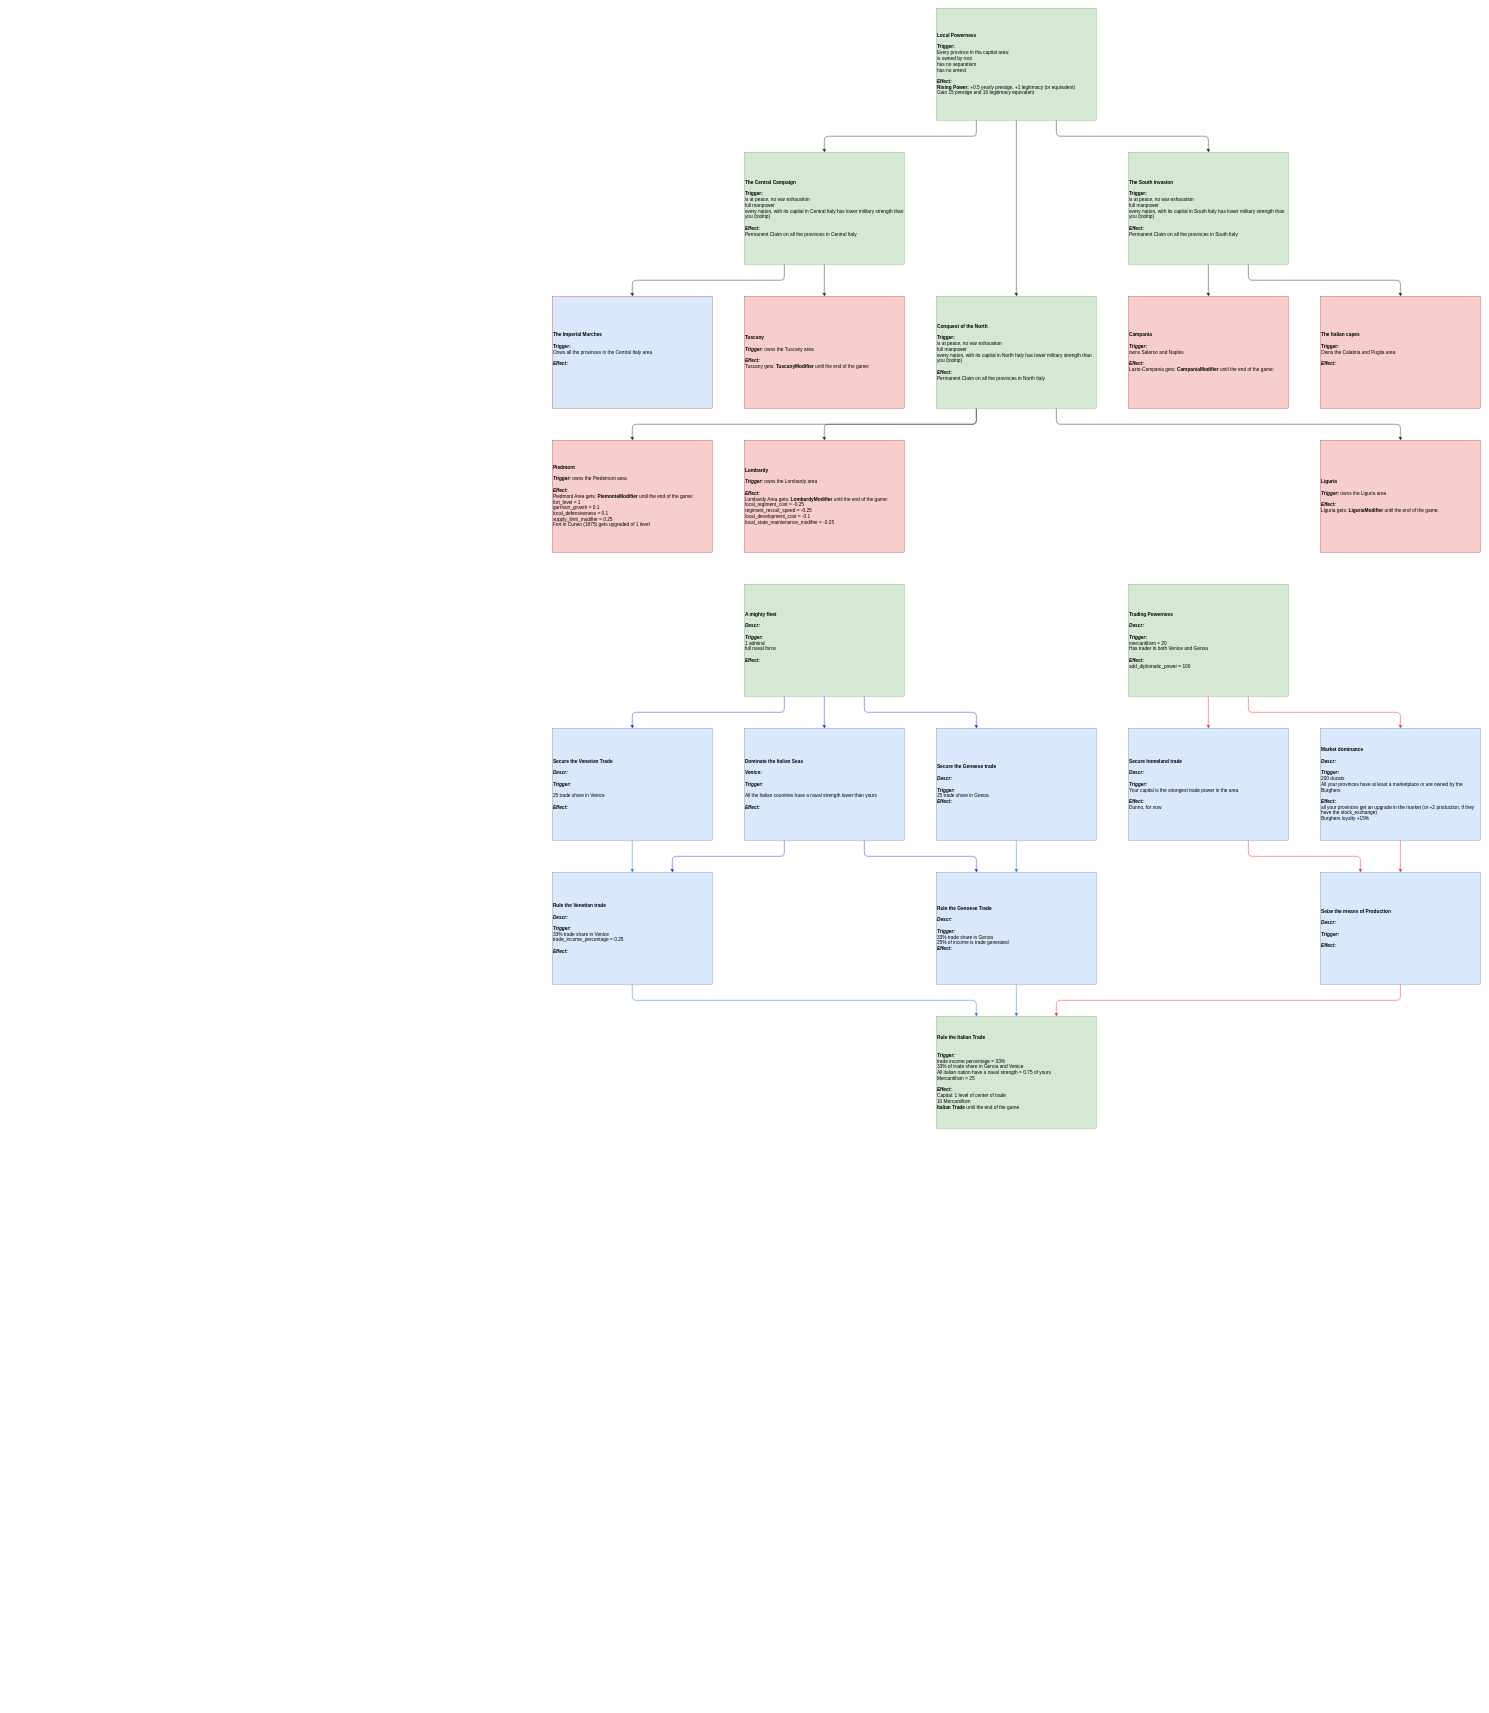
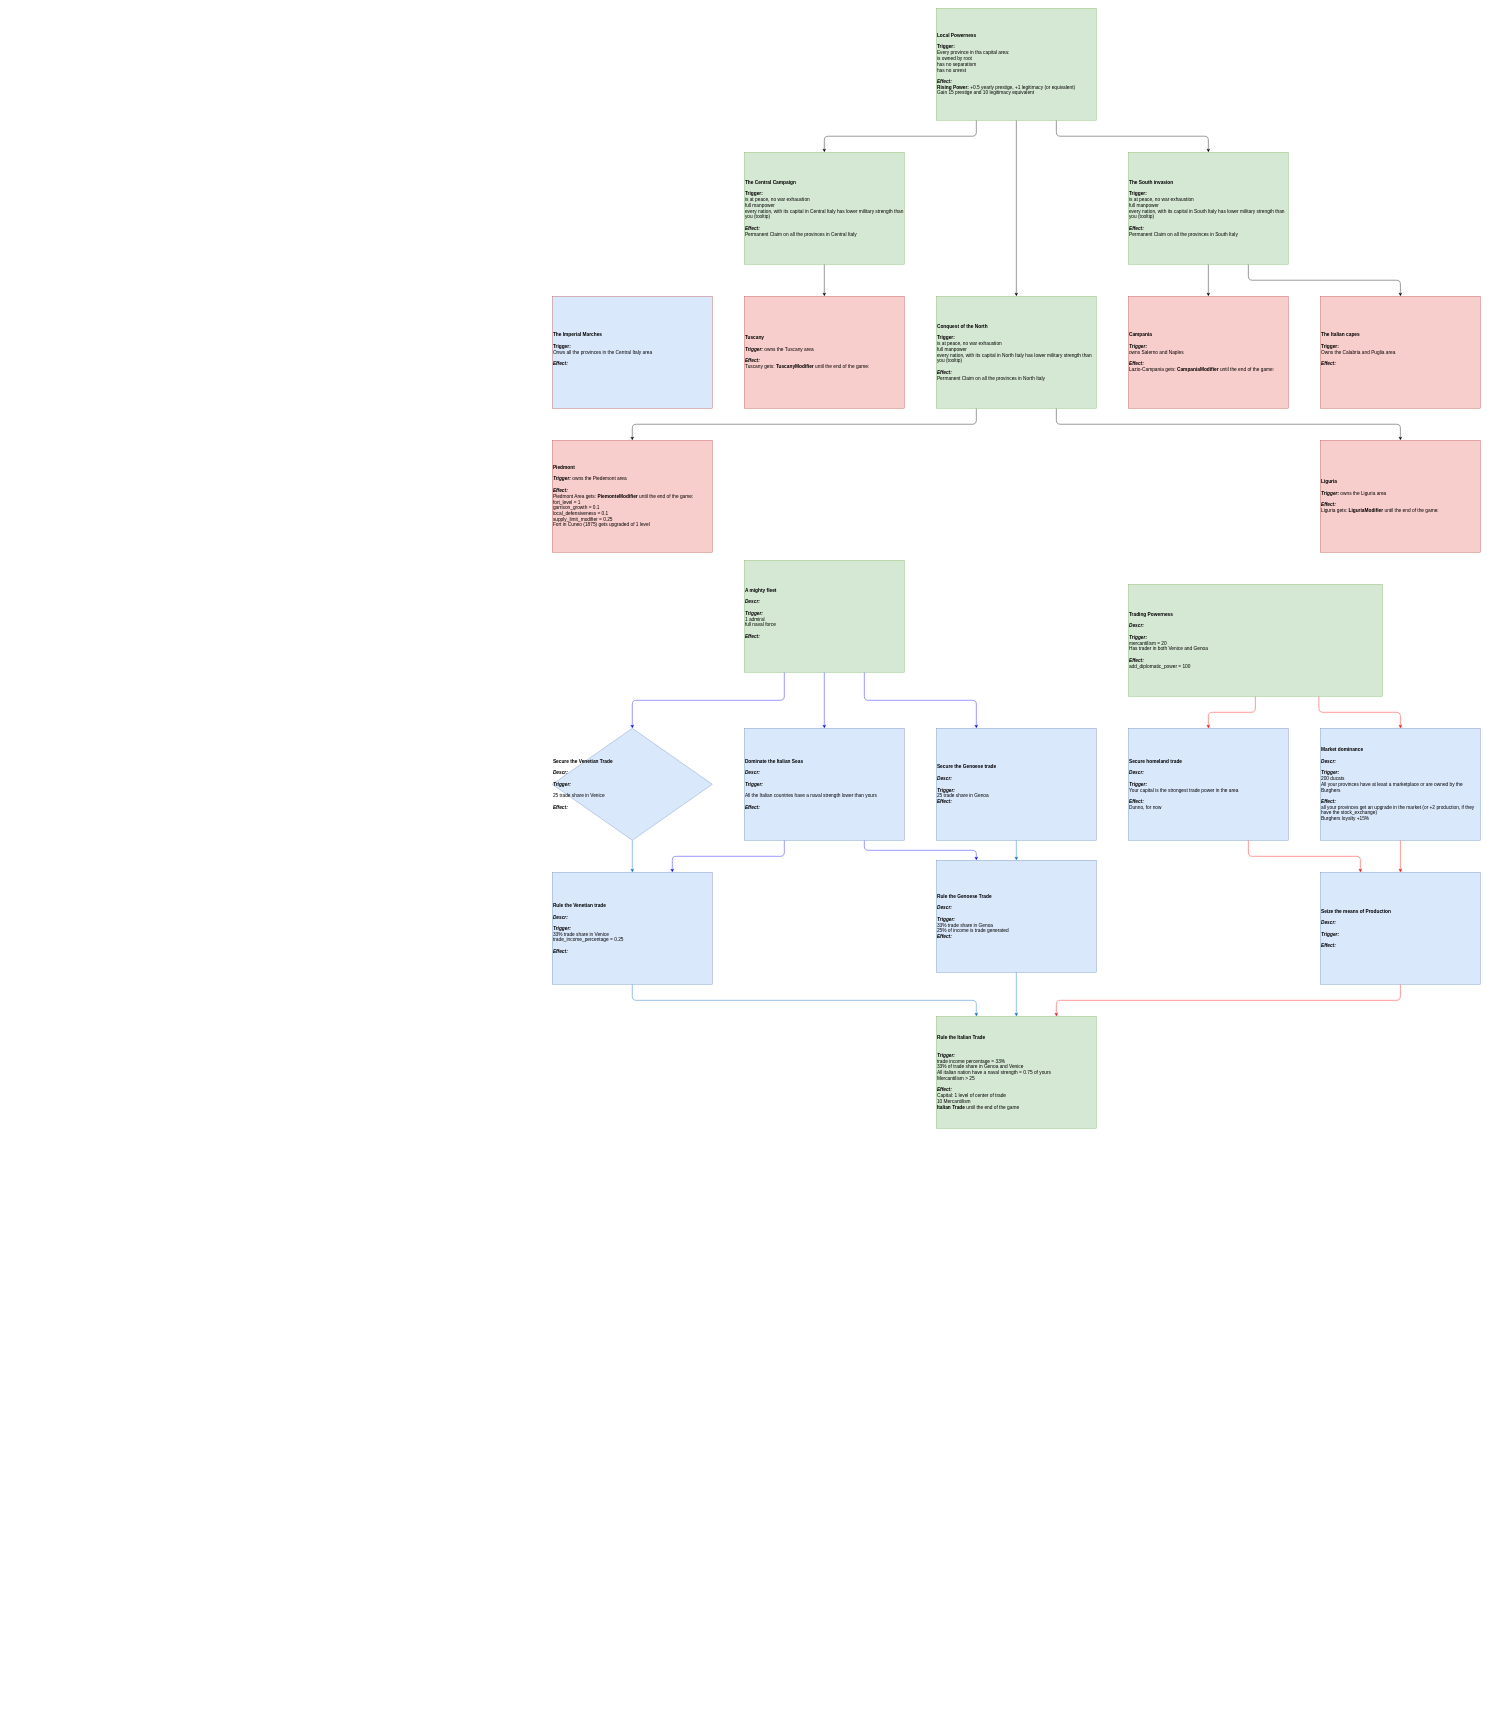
edge "The Central Campaign Trigger: is at peace, no war exhaustion full manpower every nation, with its capital in Central Italy has lower military strength than you (tooltip) Effect: Permanent Claim on all the provinces in Central Italy" -> "The Imperial Marches Trigger: Onws all the provinces in the Central Italy area Effect:": removed
edge "Conquest of the North Trigger: is at peace, no war exhaustion full manpower every nation, with its capital in North Italy has lower military strength than you (tooltip) Effect: Permanent Claim on all the provinces in North Italy" -> "Lombardy Trigger: owns the Lombardy area Effect: Lombardy Area gets: LombardyModifier until the end of the game: local_regiment_cost = -0.25 regiment_recruit_speed = -0.25 local_development_cost = -0.1 local_state_maintenance_modifier = -0.25": removed
node "Lombardy Trigger: owns the Lombardy area Effect: Lombardy Area gets: LombardyModifier until the end of the game: local_regiment_cost = -0.25 regiment_recruit_speed = -0.25 local_development_cost = -0.1 local_state_maintenance_modifier = -0.25": removed
node "A mighty fleet Descr: Trigger: 1 admiral full naval force Effect:": moved (824, 640) -> (824, 616)
node "Trading Powerness Descr: Trigger: mercantilism = 20 Has trader in both Venice and Genoa Effect: add_diplomatic_power = 100": size 160x112 -> 254x112
node "Secure the Venetian Trade Descr: Trigger: 25 trade share in Venice Effect:": shape rectangle -> diamond
node "Dominate the Italian Seas Venice: Trigger: All the Italian countries have a naval strength lower than yours Effect:": label "Dominate the Italian Seas Venice: Trigger: All the Italian countries have a naval strength lower than yours Effect:" -> "Dominate the Italian Seas Descr: Trigger: All the Italian countries have a naval strength lower than yours Effect:"
node "Rule the Genoese Trade Descr: Trigger: 33% trade share in Genoa 25% of income is trade generated Effect:": moved (1016, 928) -> (1016, 916)
